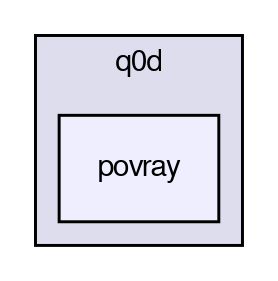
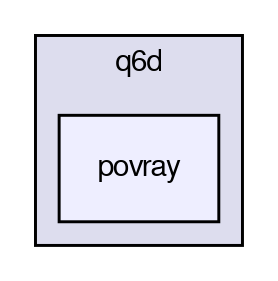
cluster "q0d": label "q0d" -> "q6d"
